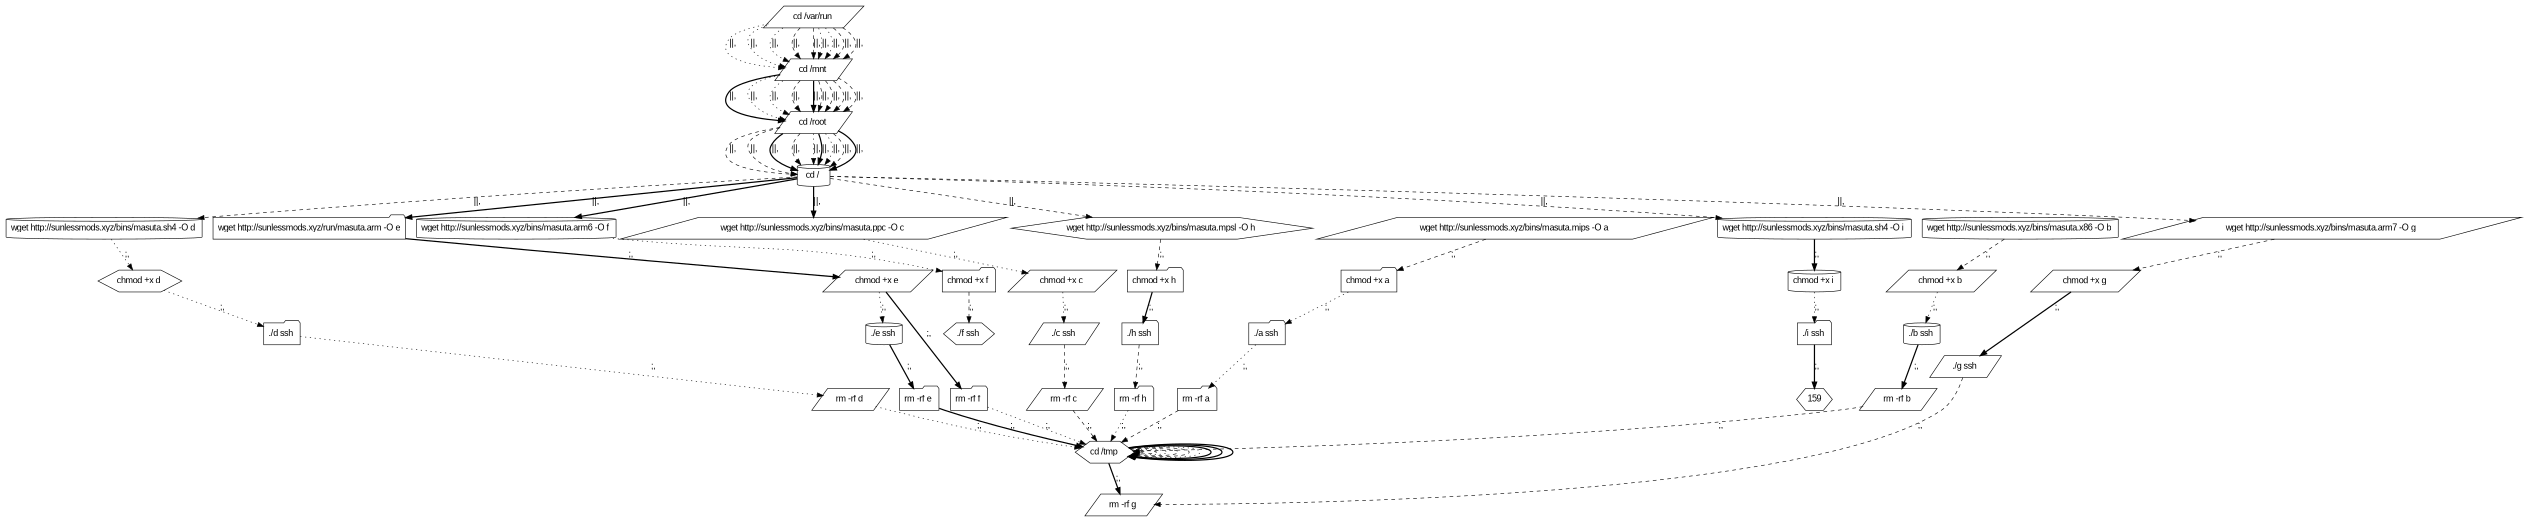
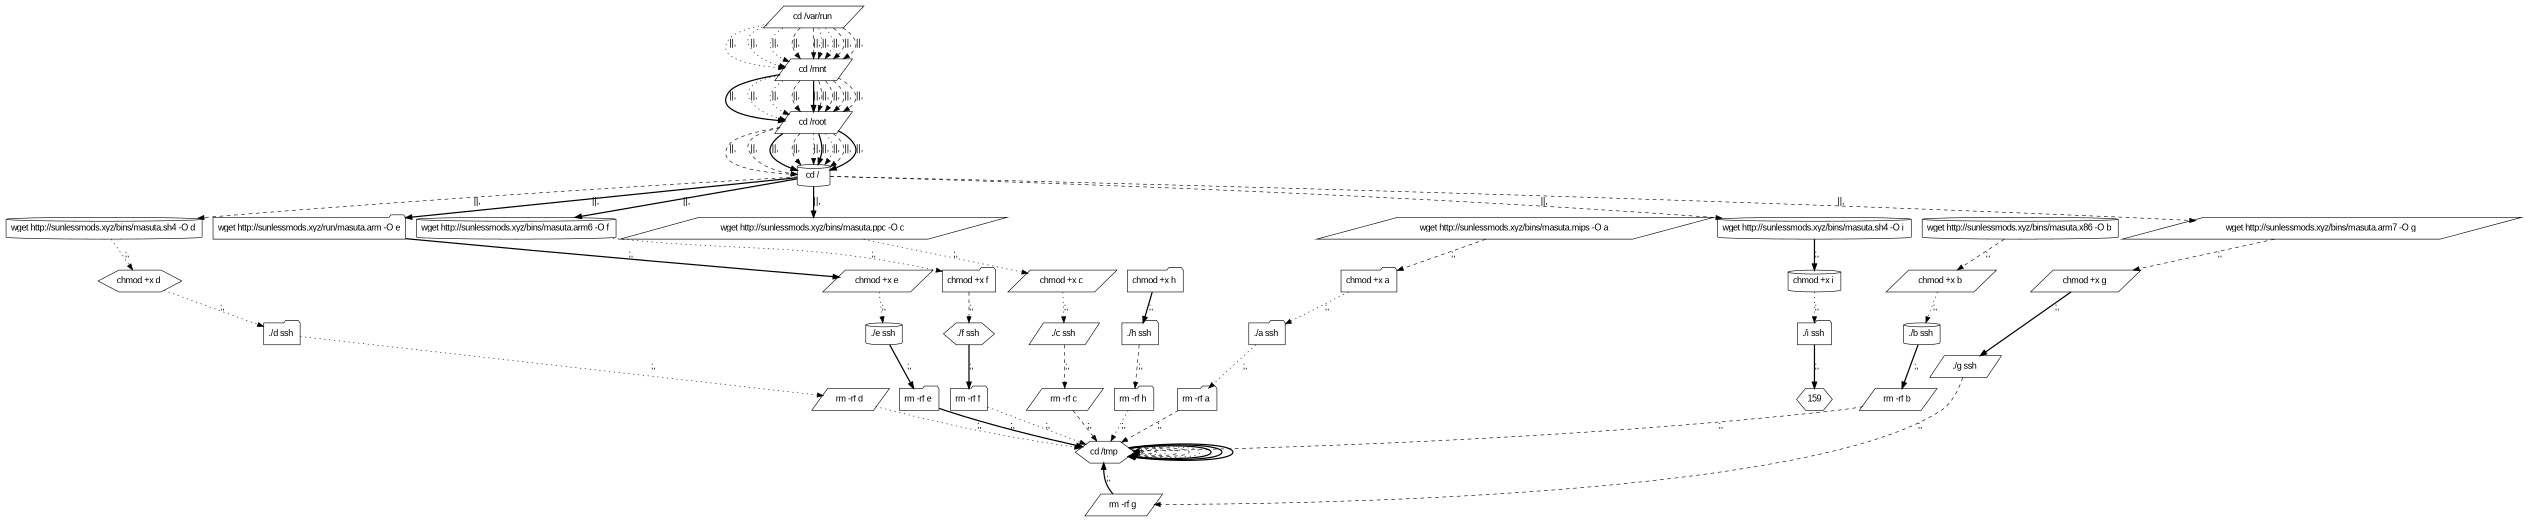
node "wget http://sunlessmods.xyz/bins/masuta.mpsl -O h": removed
edge "chmod +x e" -> "rm -rf f": now "./f ssh" -> "rm -rf f"
edge "cd /tmp" -> "rm -rf g": reversed
